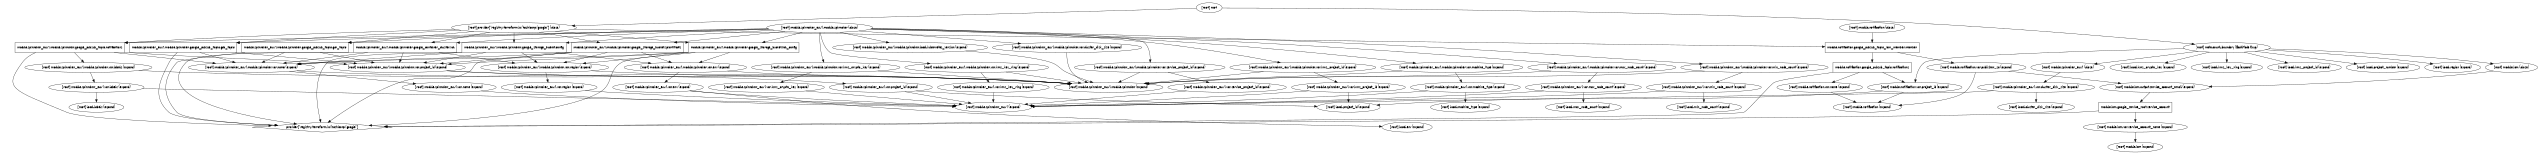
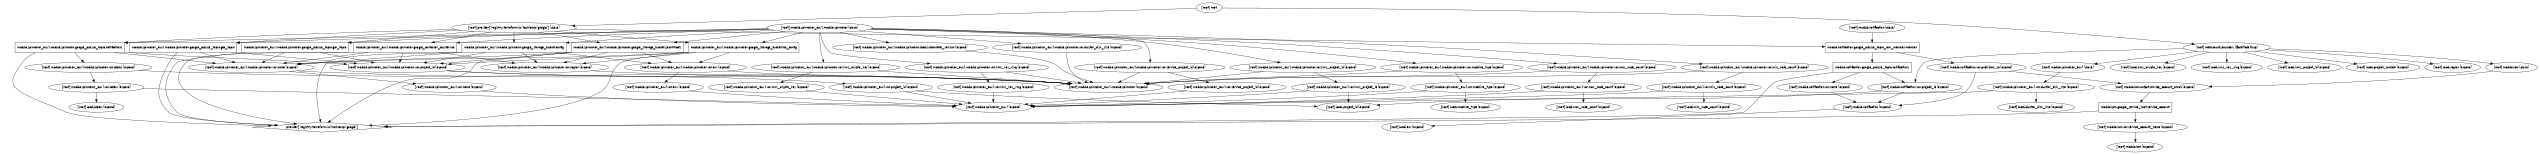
node "[root] module.spinnaker_euw1.var.region (expand)": removed
edge "[root] module.spinnaker_euw1.var.env (expand)" -> "[root] local.env (expand)": now "[root] module.notification (expand)" -> "[root] local.env (expand)"
